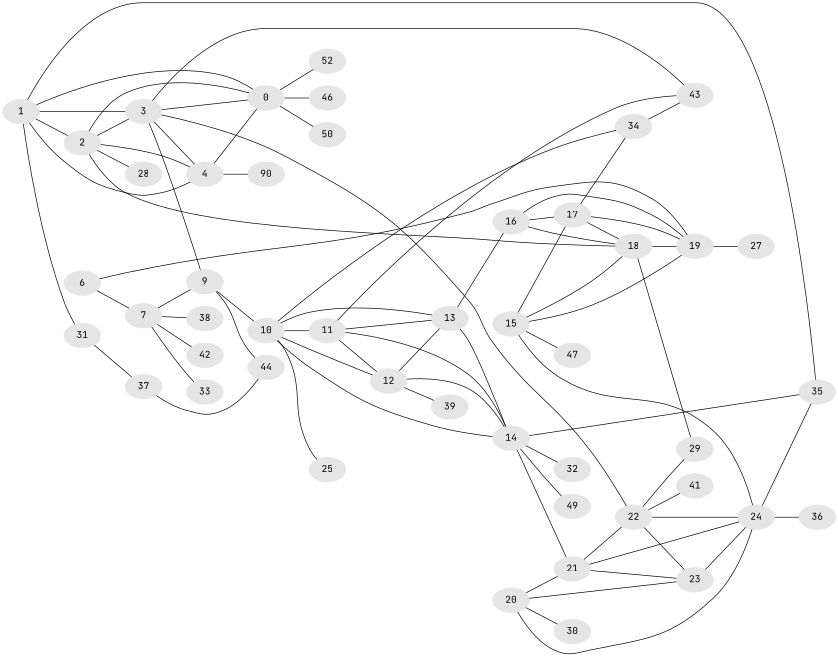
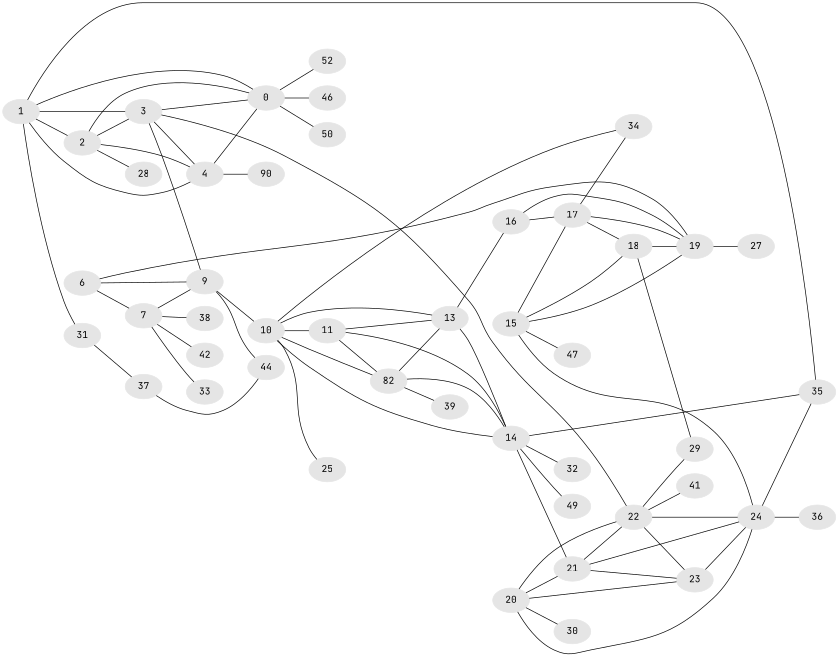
node "43": removed
edge "2" -- "18": removed
edge "16" -- "18": removed
edge "9" -- "6": added
node "12": label "12" -> "82"
edge "22" -- "20": added
